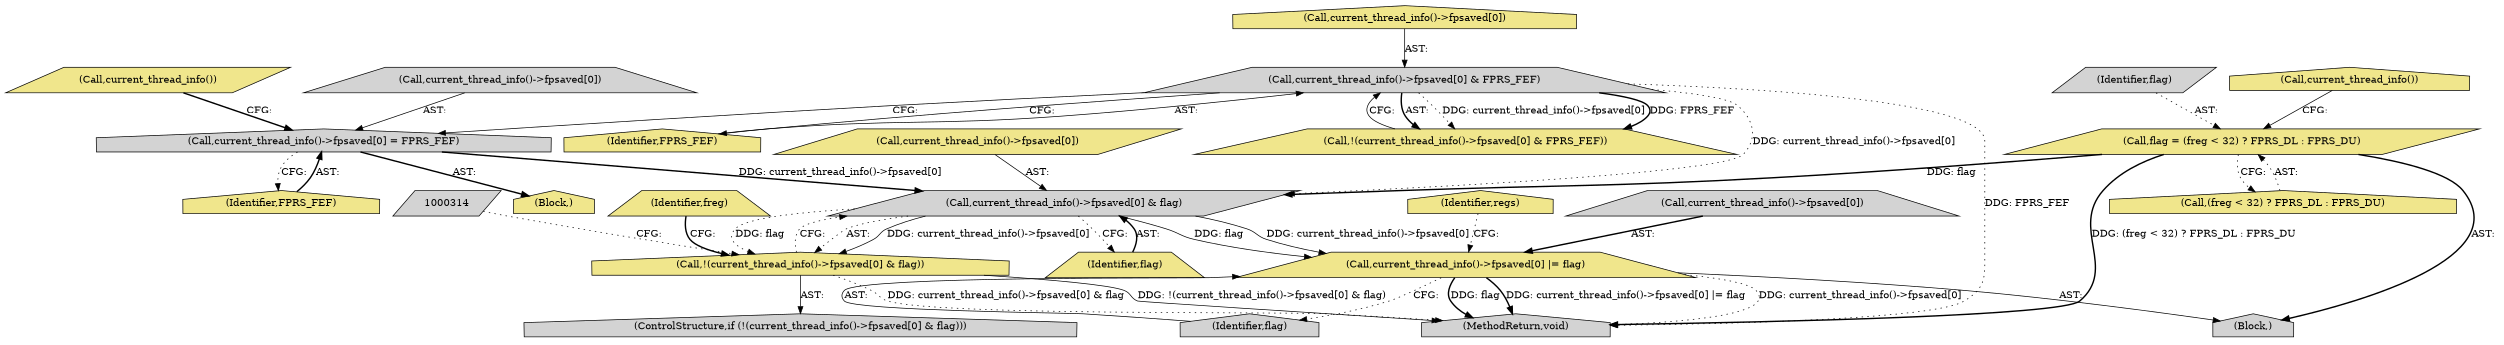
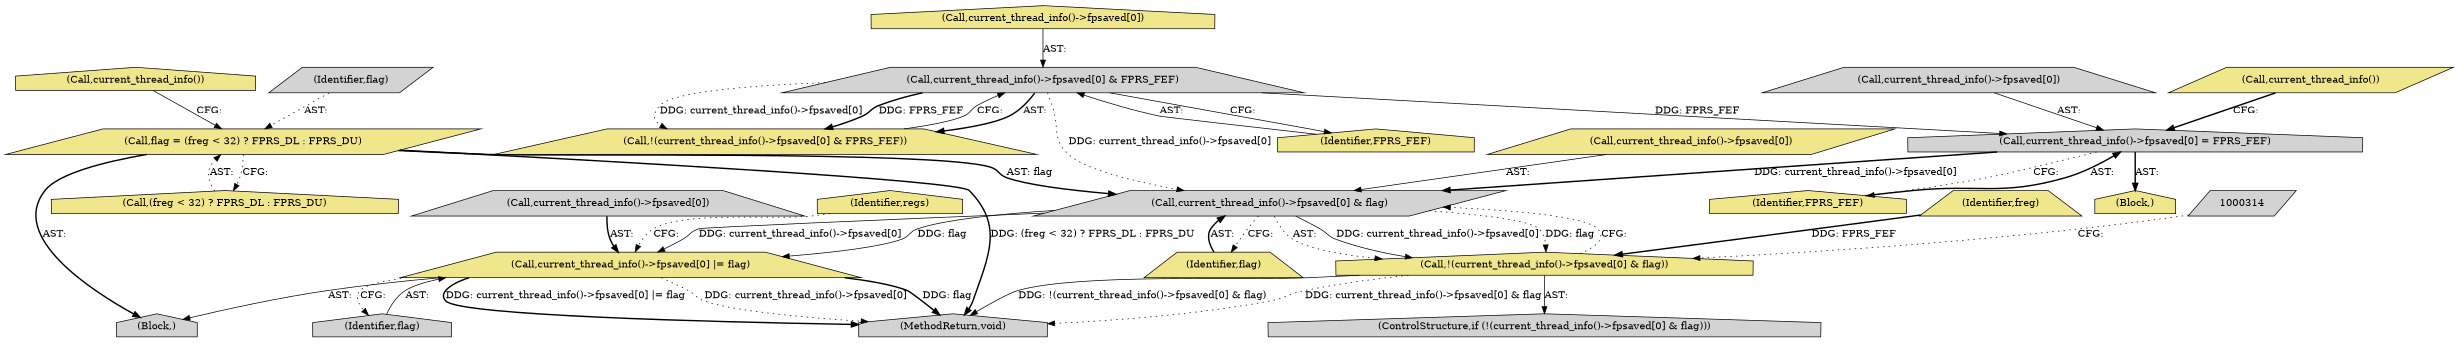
edge "(Call,current_thread_info()->fpsaved[0] & FPRS_FEF)" -> "(Call,current_thread_info()->fpsaved[0] = FPRS_FEF)": label "CFG: " -> "DDG: FPRS_FEF"
edge "(Call,flag = (freg < 32) ? FPRS_DL : FPRS_DU)" -> "(Call,current_thread_info()->fpsaved[0] & flag)": label "DDG: flag" -> "AST: flag"
edge "(Call,current_thread_info()->fpsaved[0] & FPRS_FEF)" -> "(MethodReturn,void)": removed, label "DDG: FPRS_FEF"
edge "(Identifier,freg)" -> "(Call,!(current_thread_info()->fpsaved[0] & flag))": label "CFG: " -> "DDG: FPRS_FEF"
